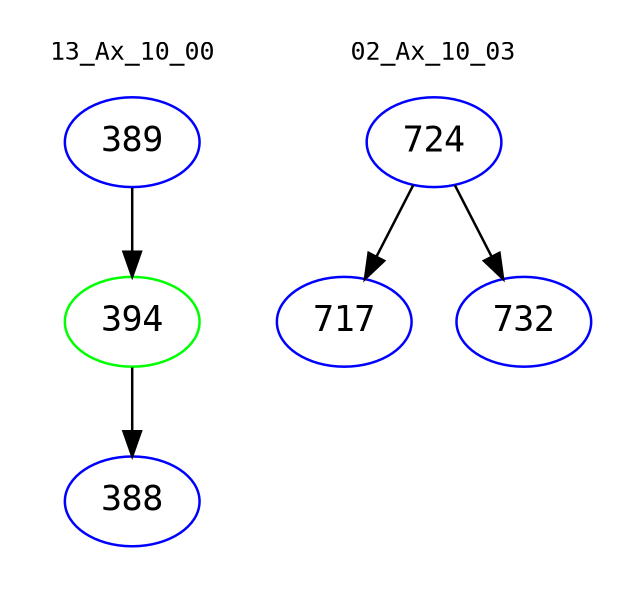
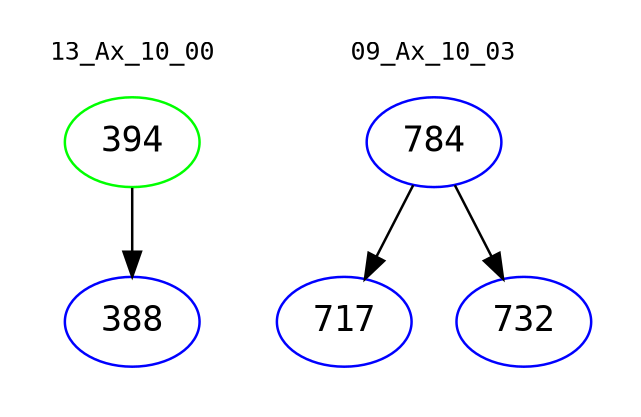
cluster "02_Ax_10_03": label "02_Ax_10_03" -> "09_Ax_10_03"
node "389": removed
node "724": label "724" -> "784"
